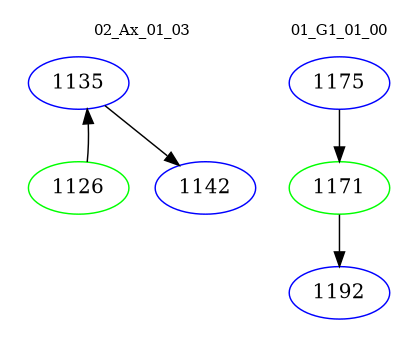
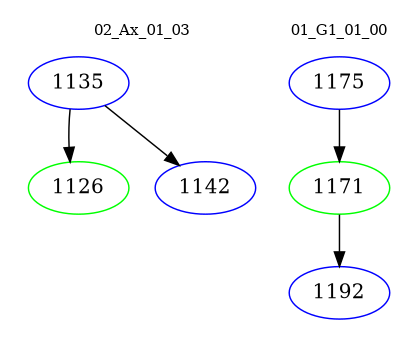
edge "1126" -> "1135": reversed
